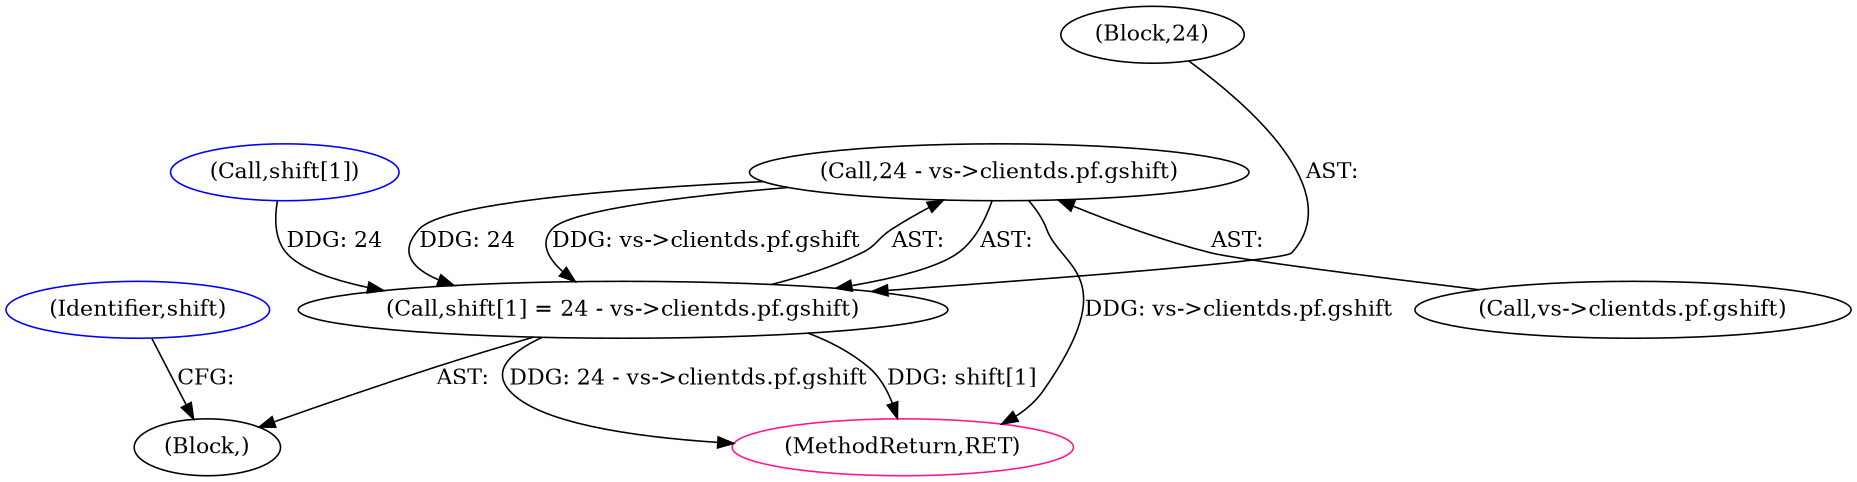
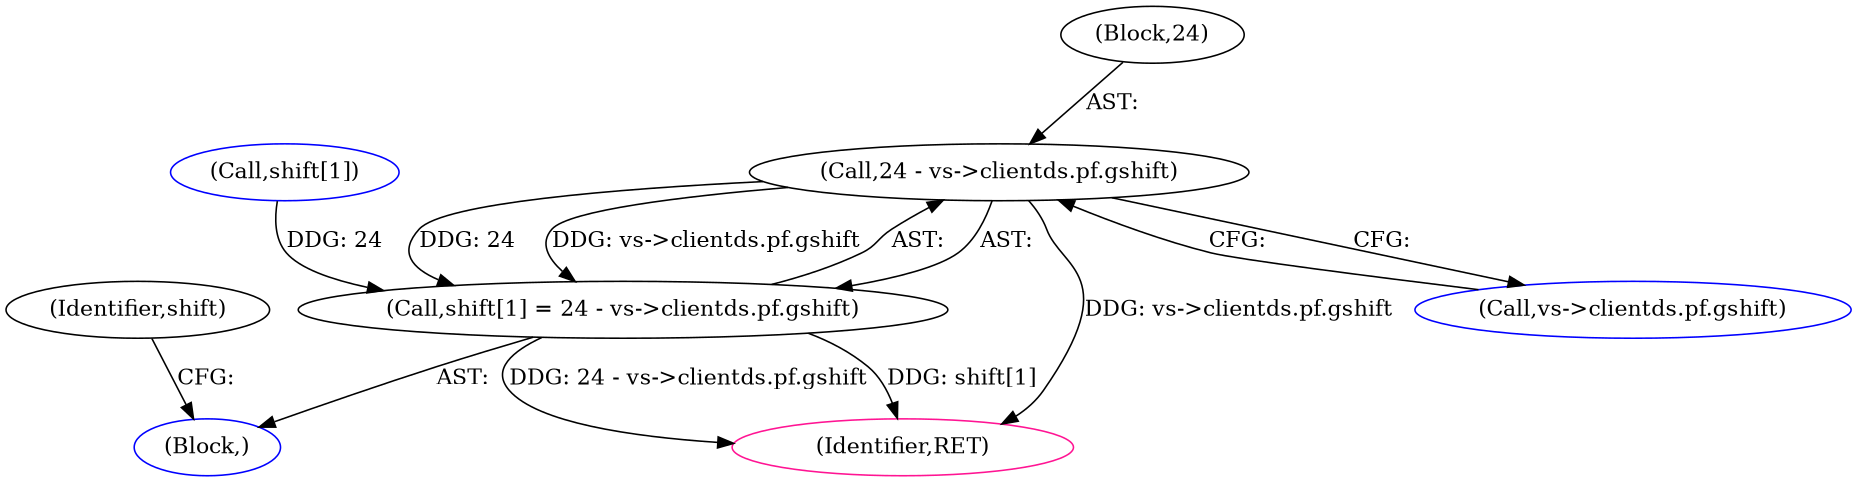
edge "(Call,24 - vs->clientds.pf.gshift)" -> "(Call,vs->clientds.pf.gshift)": added, label "CFG:"
edge "(Call,vs->clientds.pf.gshift)" -> "(Call,24 - vs->clientds.pf.gshift)": label "AST: " -> "CFG: "
edge "(Block,24)" -> "(Call,shift[1] = 24 - vs->clientds.pf.gshift)": now "(Block,24)" -> "(Call,24 - vs->clientds.pf.gshift)"
node "(Identifier,shift)": color blue -> black
node "(Call,vs->clientds.pf.gshift)": color black -> blue
node "(Block,)": color black -> blue
node "(MethodReturn,RET)": label "(MethodReturn,RET)" -> "(Identifier,RET)"
